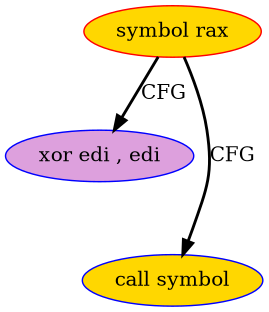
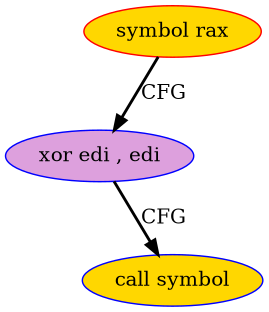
edge "symbol rax" -> "call symbol": now "xor edi , edi" -> "call symbol"
